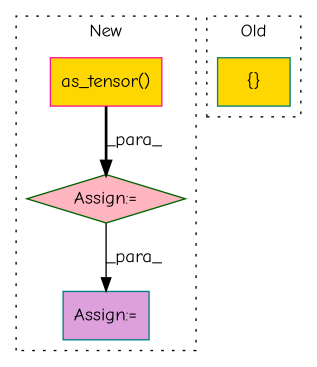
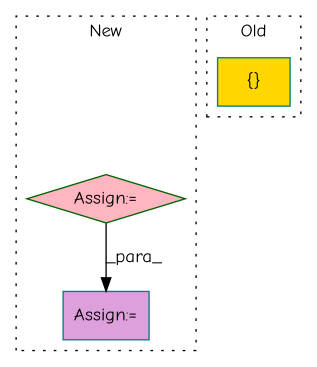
node "as_tensor()": removed
